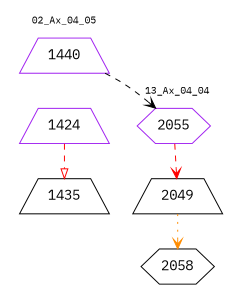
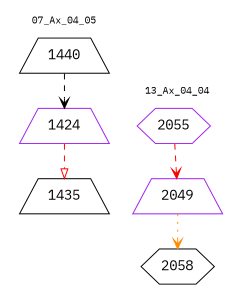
cluster "02_Ax_04_05": label "02_Ax_04_05" -> "07_Ax_04_05"
node "1440": color purple -> black
edge "1440" -> "2055": now "1440" -> "1424"
node "2049": color black -> purple
